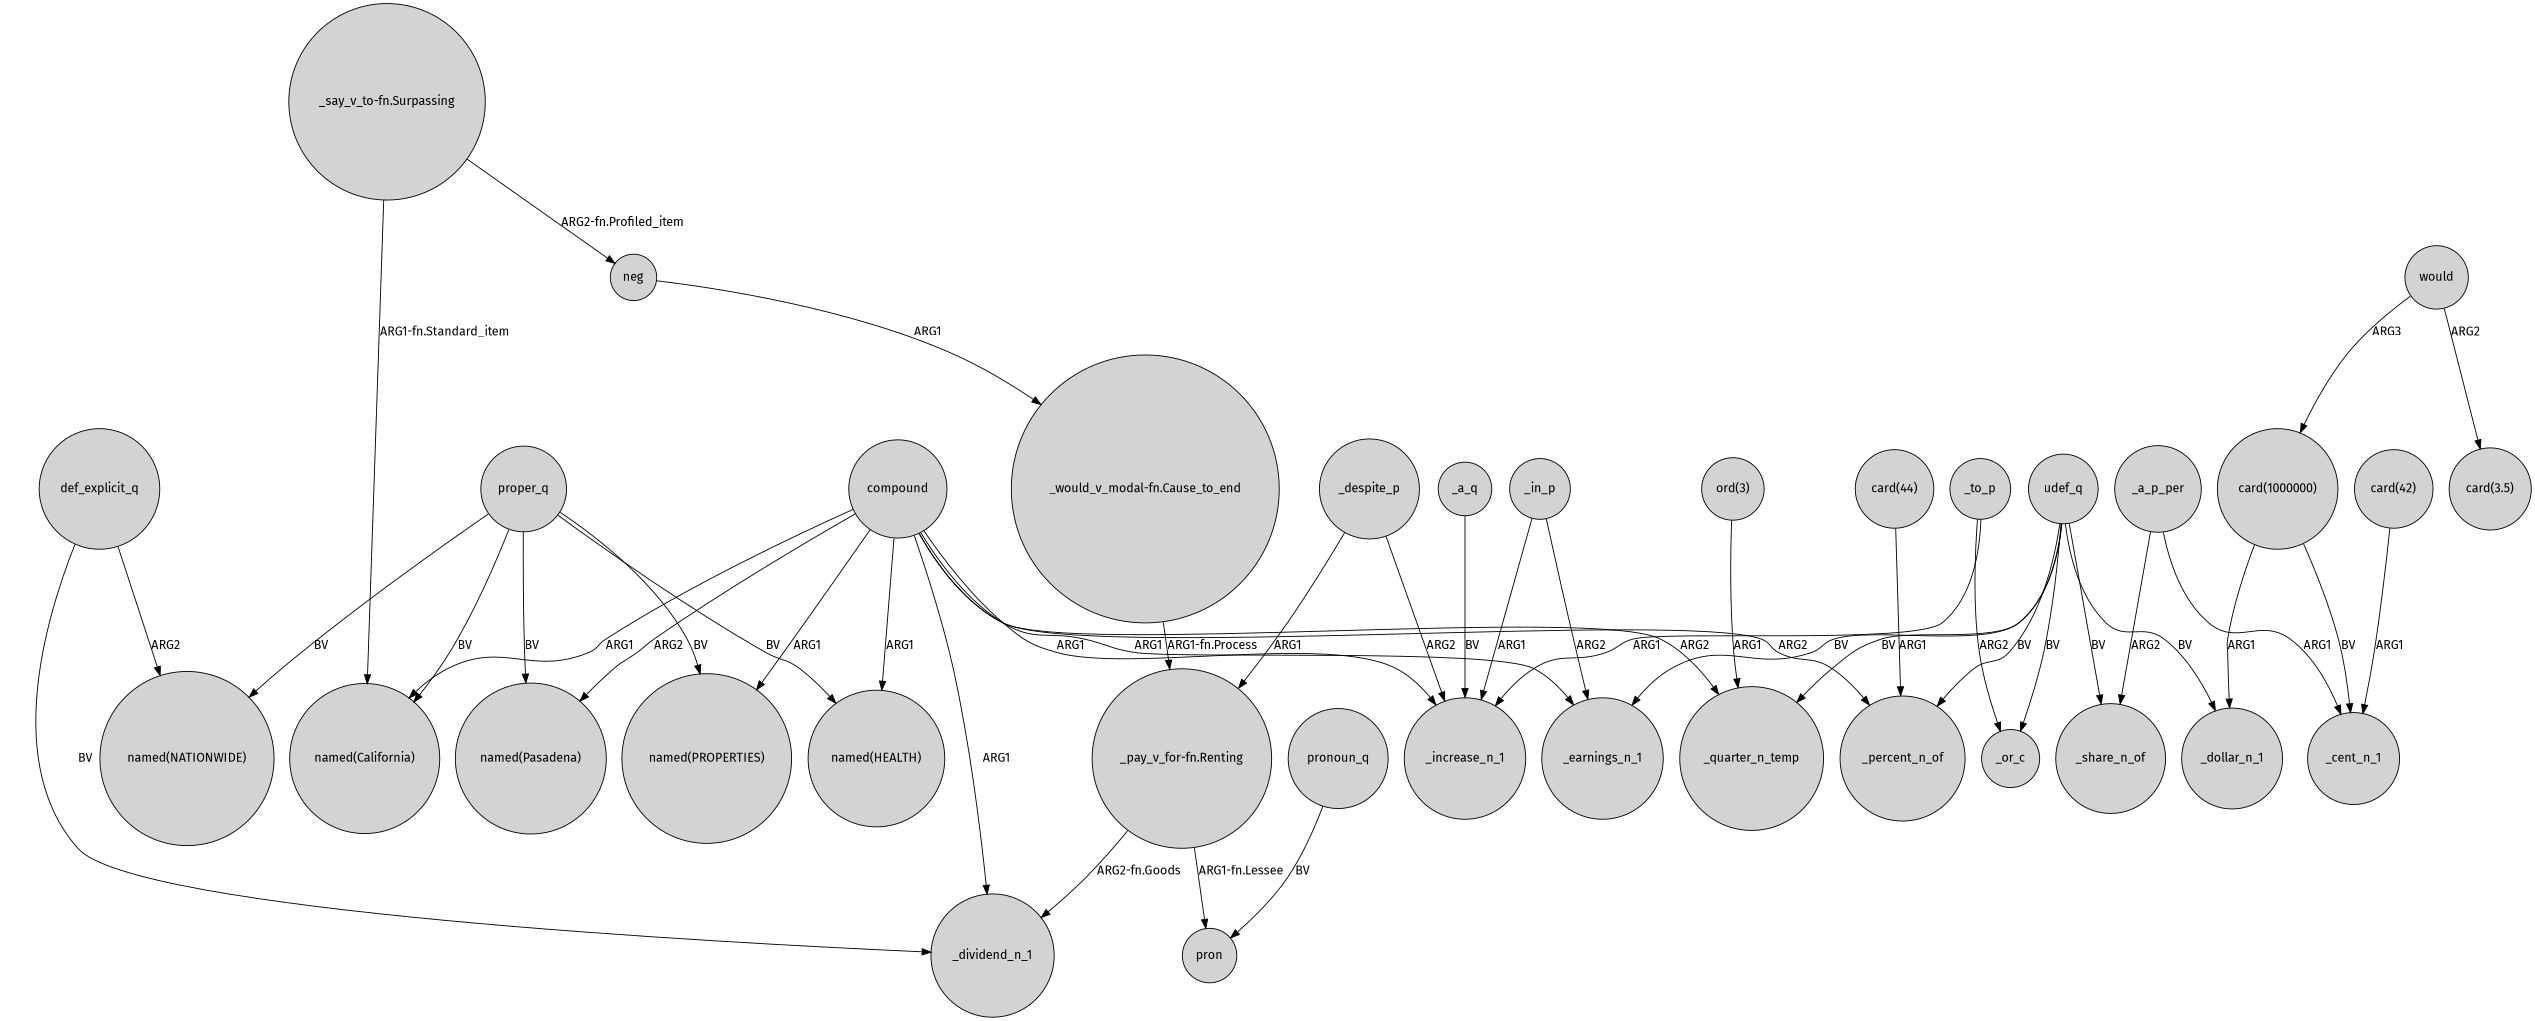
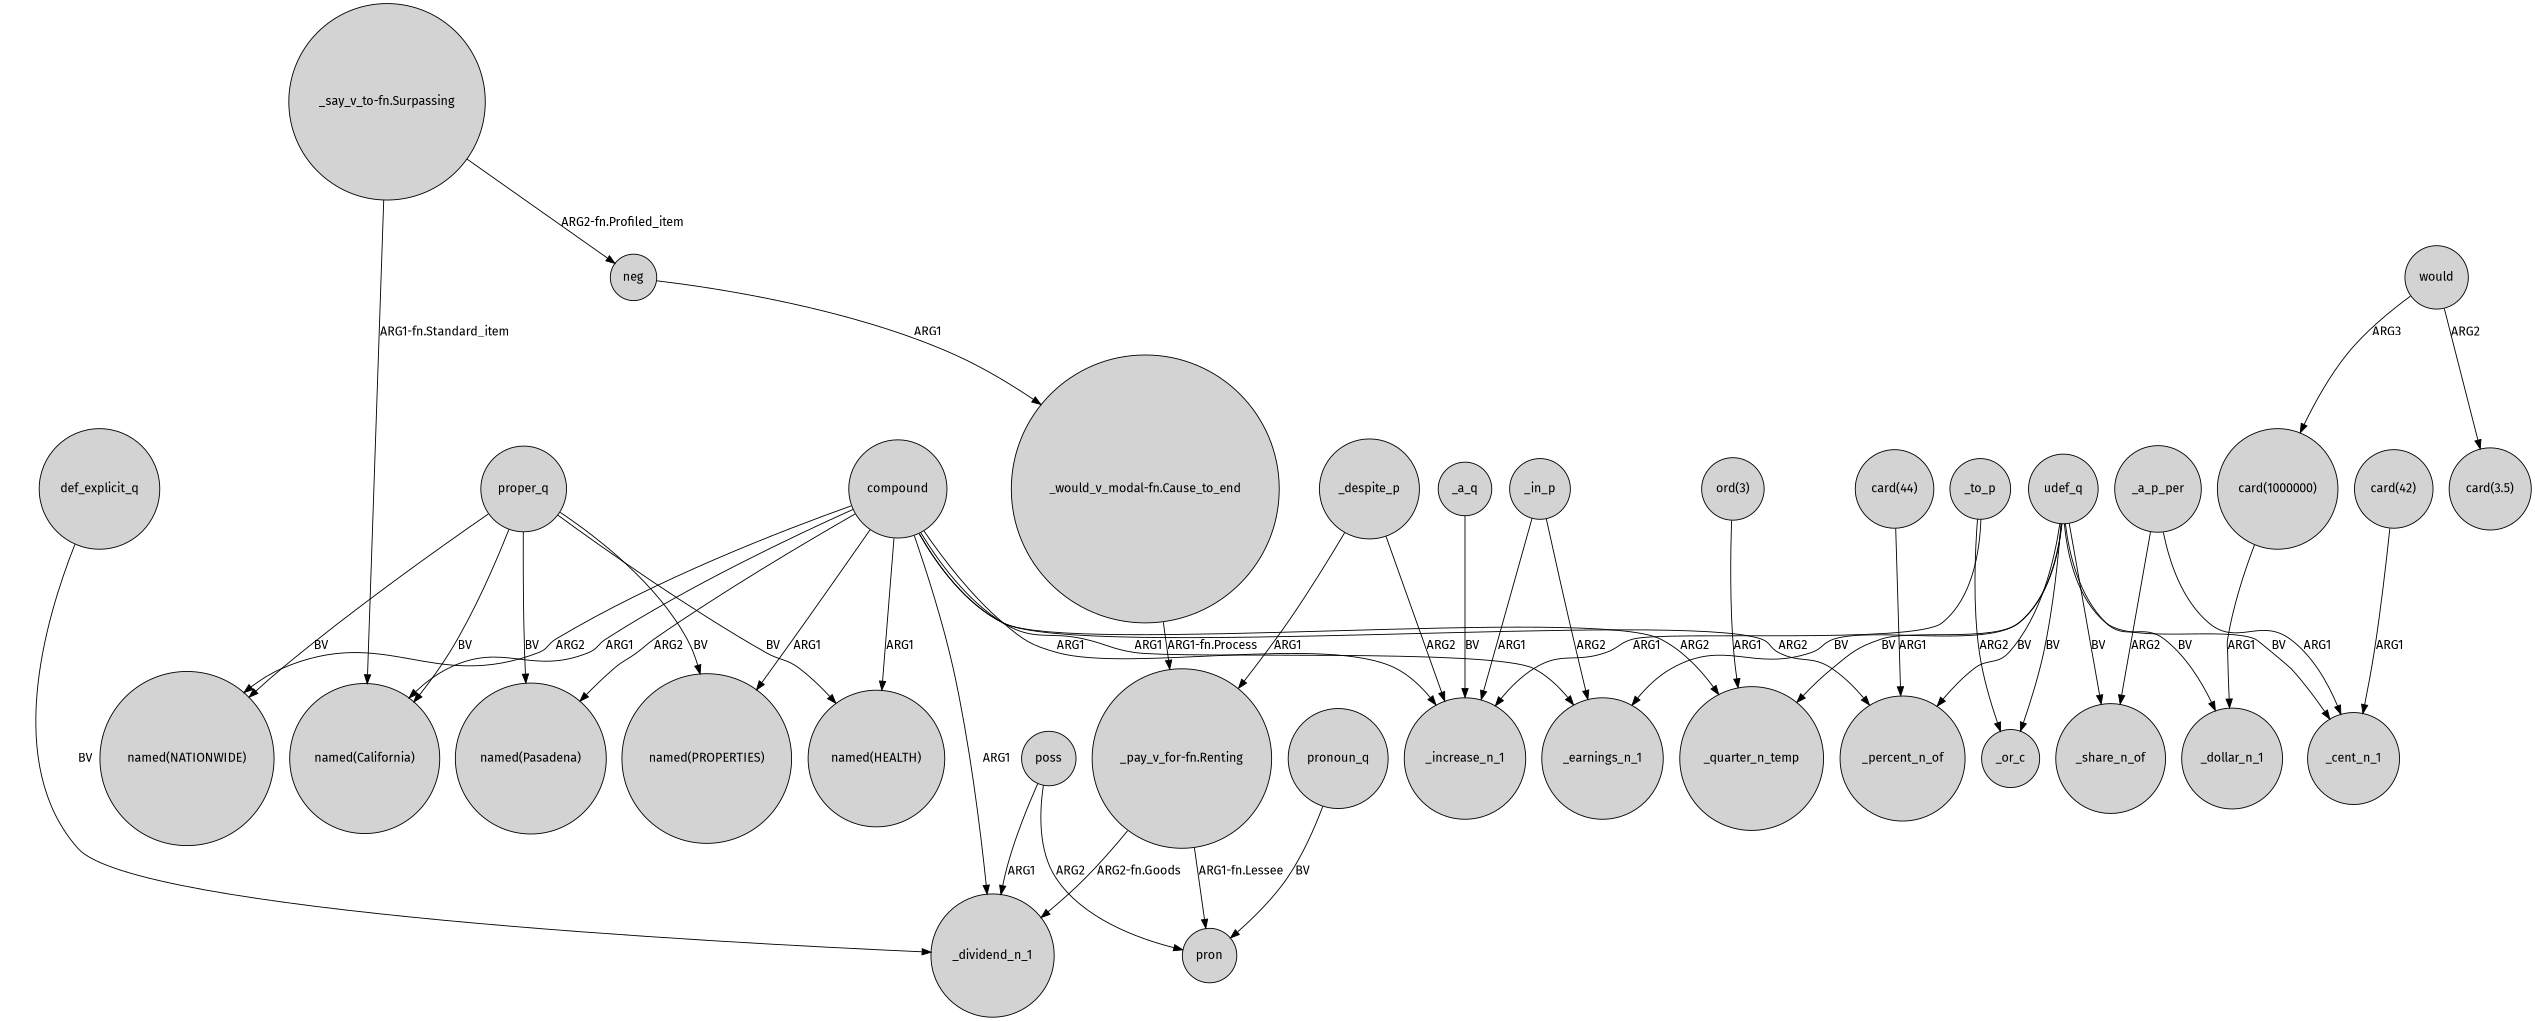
edge "def_explicit_q" -> "named(NATIONWIDE)": now "compound" -> "named(NATIONWIDE)"
edge "card(1000000)" -> "_cent_n_1": now "udef_q" -> "_cent_n_1"
node "poss": added
